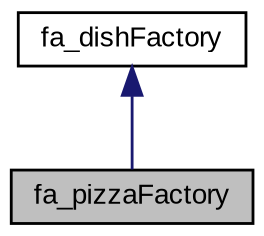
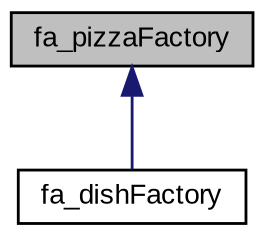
edge "fa_pizzaFactory" -> "fa_dishFactory": reversed
